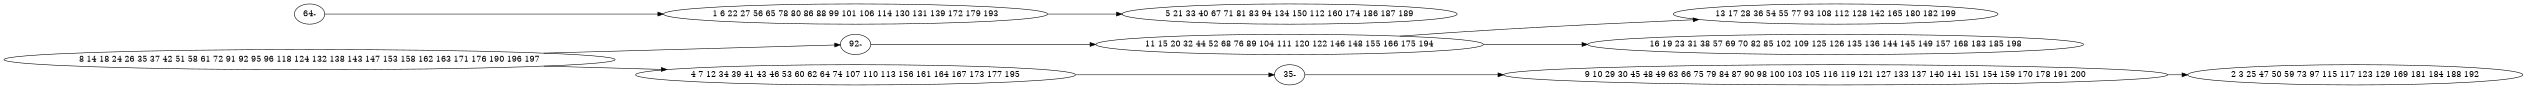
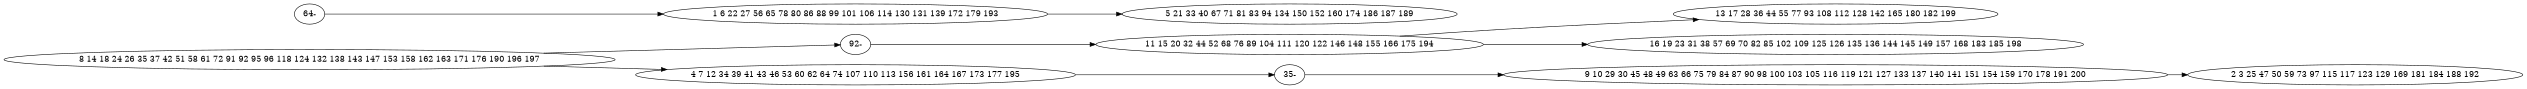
node "5 21 33 40 67 71 81 83 94 134 150 112 160 174 186 187 189": label "5 21 33 40 67 71 81 83 94 134 150 112 160 174 186 187 189" -> "5 21 33 40 67 71 81 83 94 134 150 152 160 174 186 187 189"
node "13 17 28 36 54 55 77 93 108 112 128 142 165 180 182 199": label "13 17 28 36 54 55 77 93 108 112 128 142 165 180 182 199" -> "13 17 28 36 44 55 77 93 108 112 128 142 165 180 182 199"
